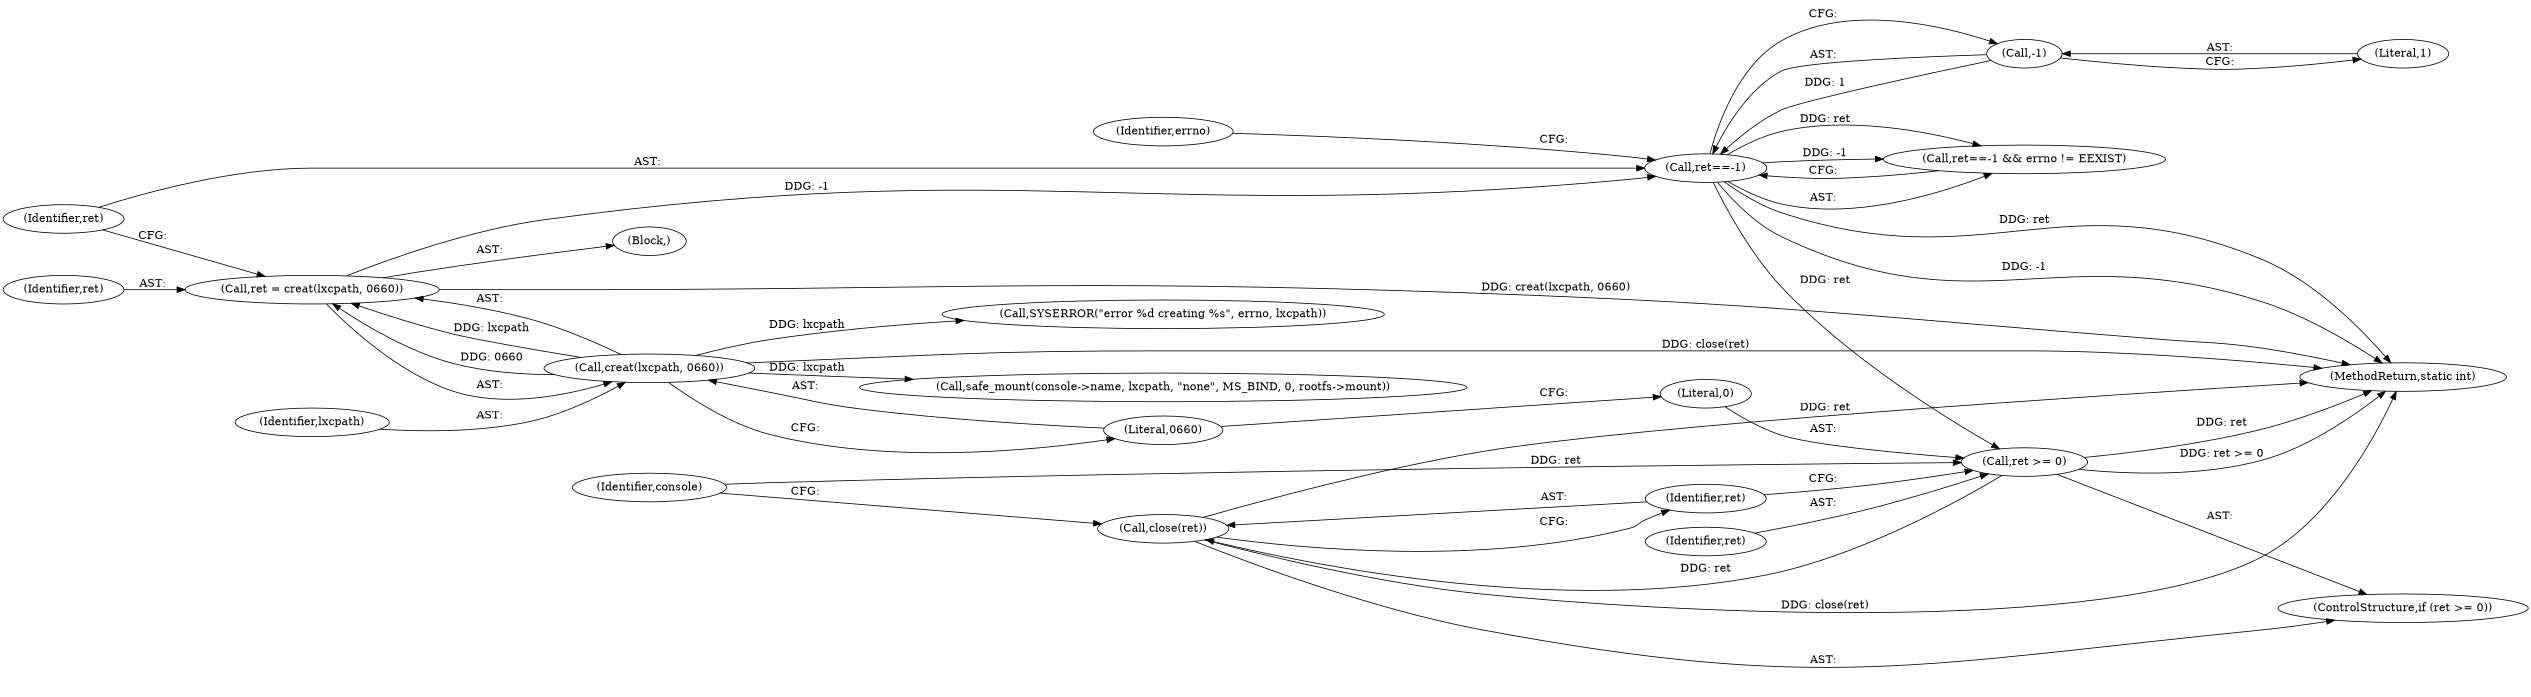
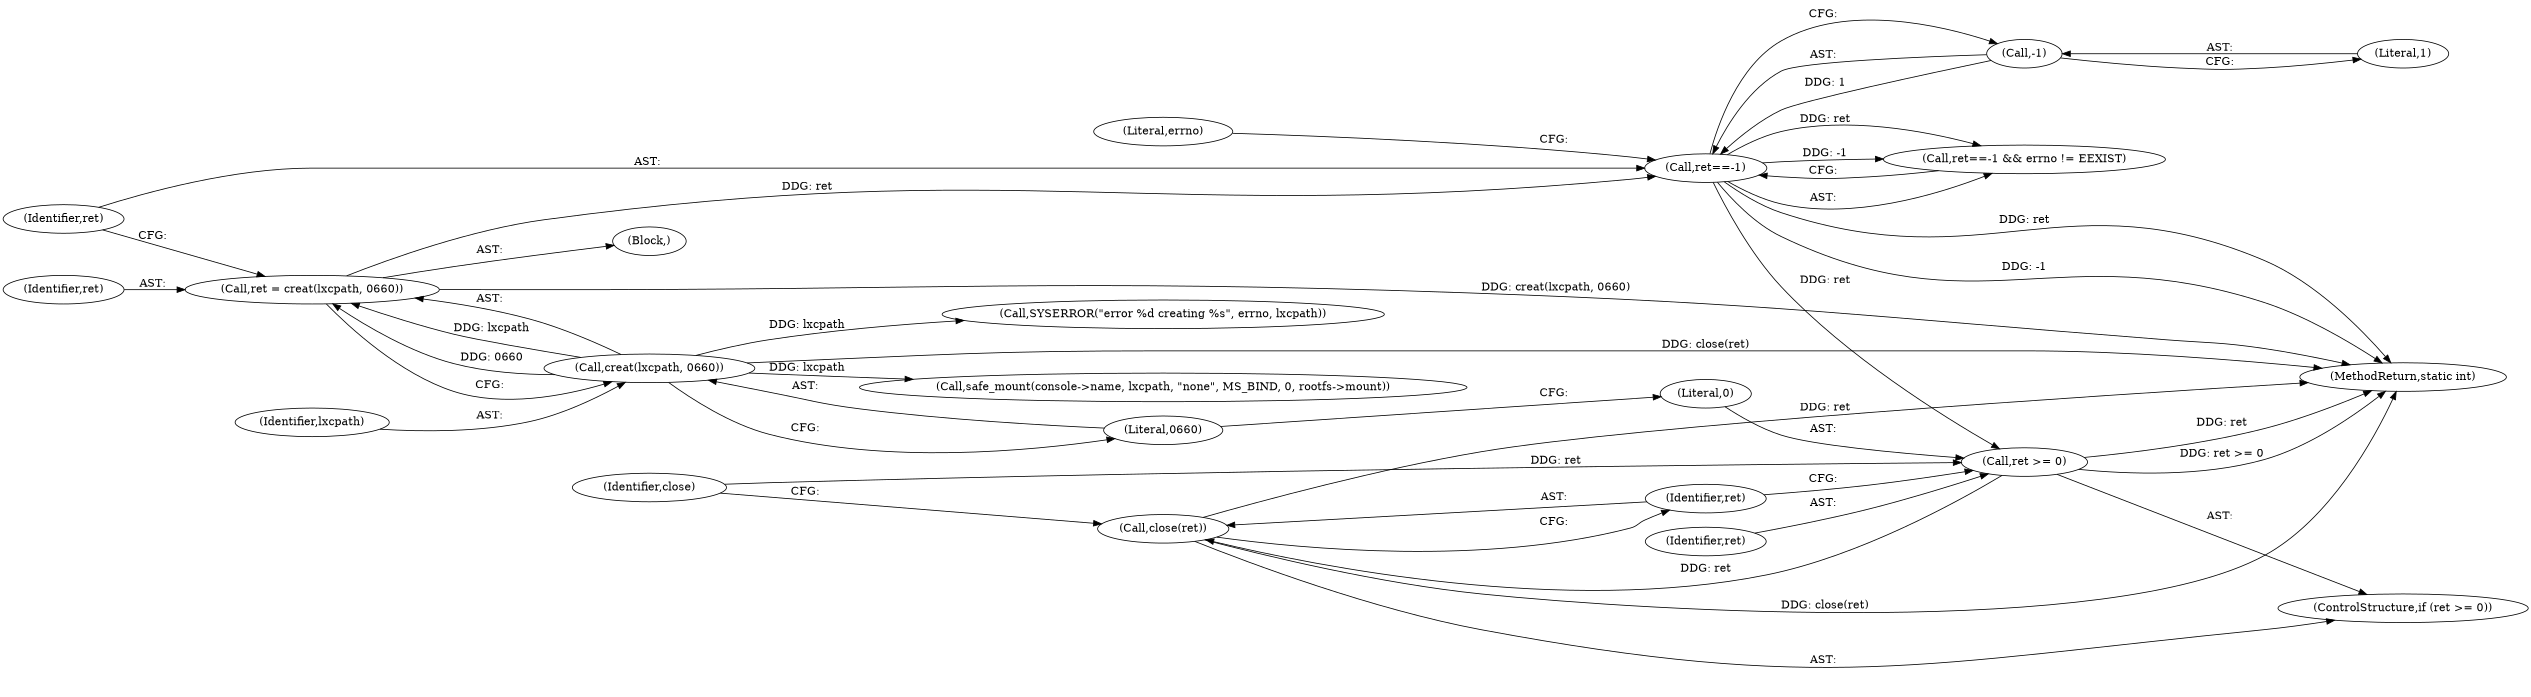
node "(Identifier,errno)": label "(Identifier,errno)" -> "(Literal,errno)"
edge "(Call,ret = creat(lxcpath, 0660))" -> "(Call,ret==-1)": label "DDG: -1" -> "DDG: ret"
edge "(Call,ret = creat(lxcpath, 0660))" -> "(Call,creat(lxcpath, 0660))": label "AST: " -> "CFG: "
node "(Identifier,console)": label "(Identifier,console)" -> "(Identifier,close)"
